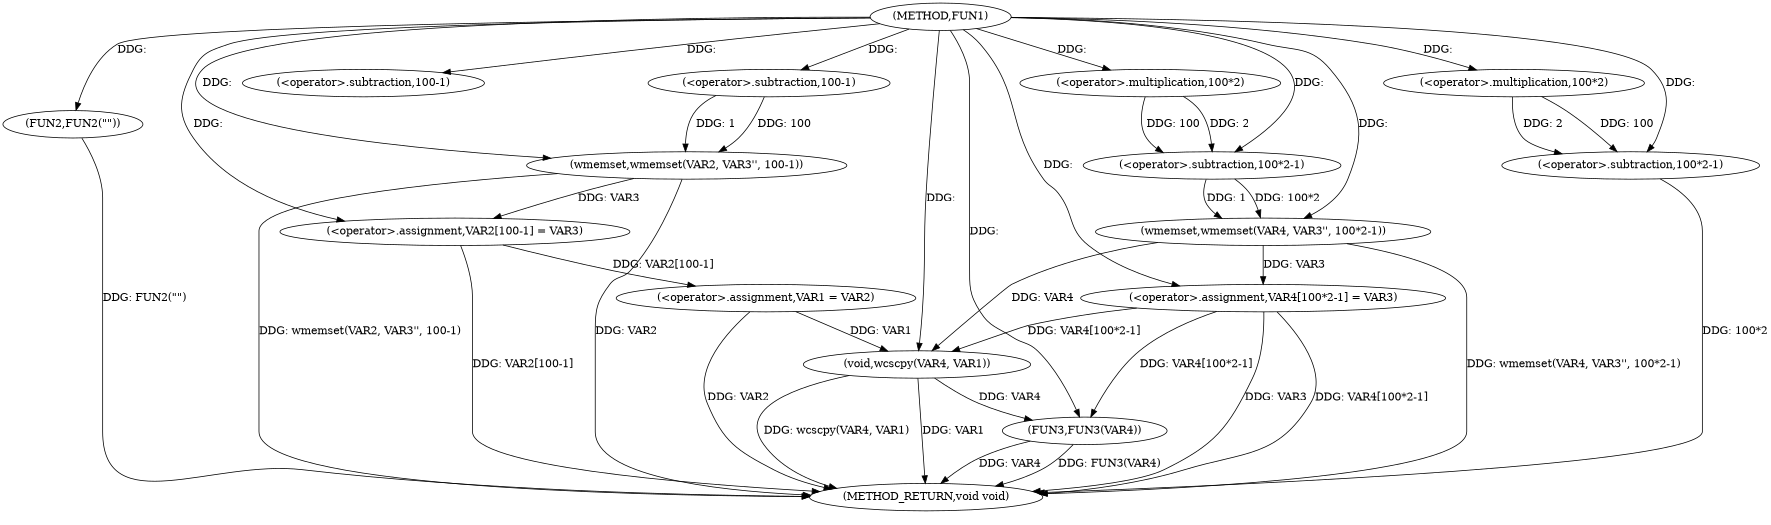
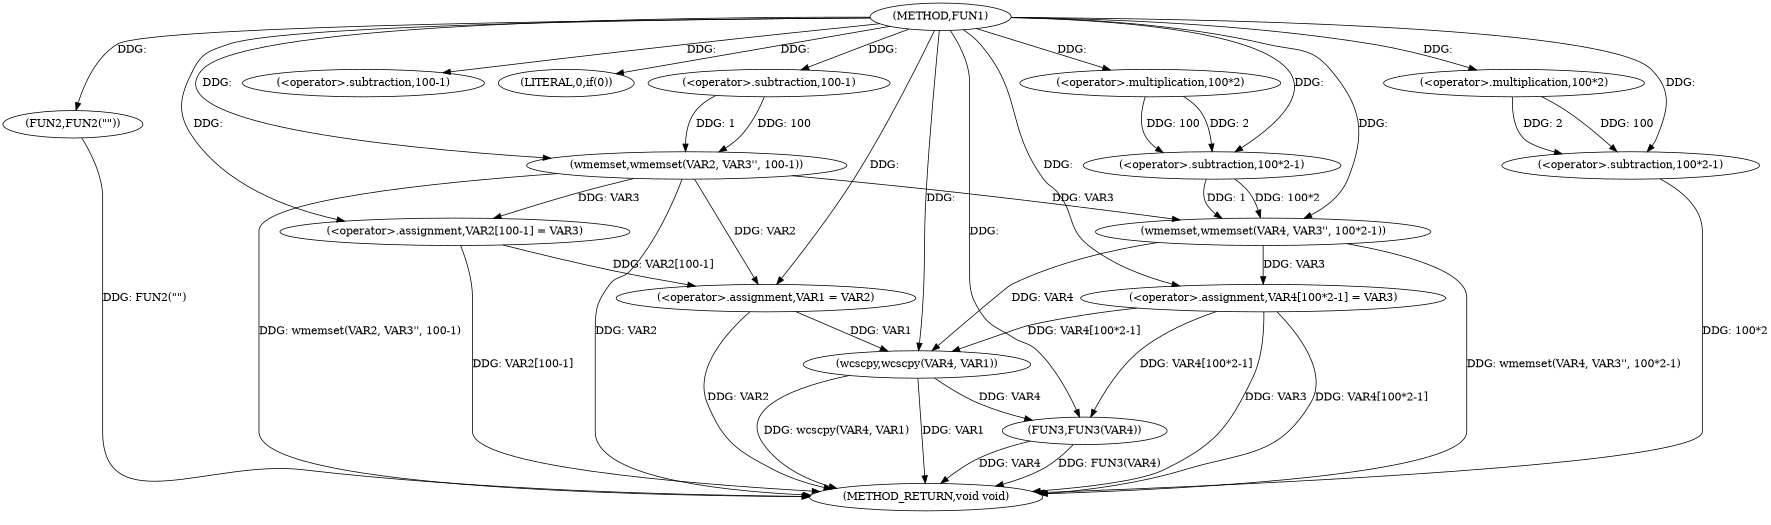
node "(LITERAL,0,if(0))": added
edge "(METHOD,FUN1)" -> "(<operator>.assignment,VAR1 = VAR2)": added, label "DDG:"
edge "(wmemset,wmemset(VAR2, VAR3'', 100-1))" -> "(wmemset,wmemset(VAR4, VAR3'', 100*2-1))": added, label "DDG: VAR3"
edge "(wmemset,wmemset(VAR2, VAR3'', 100-1))" -> "(<operator>.assignment,VAR1 = VAR2)": added, label "DDG: VAR2"
node "(void,wcscpy(VAR4, VAR1))": label "(void,wcscpy(VAR4, VAR1))" -> "(wcscpy,wcscpy(VAR4, VAR1))"
